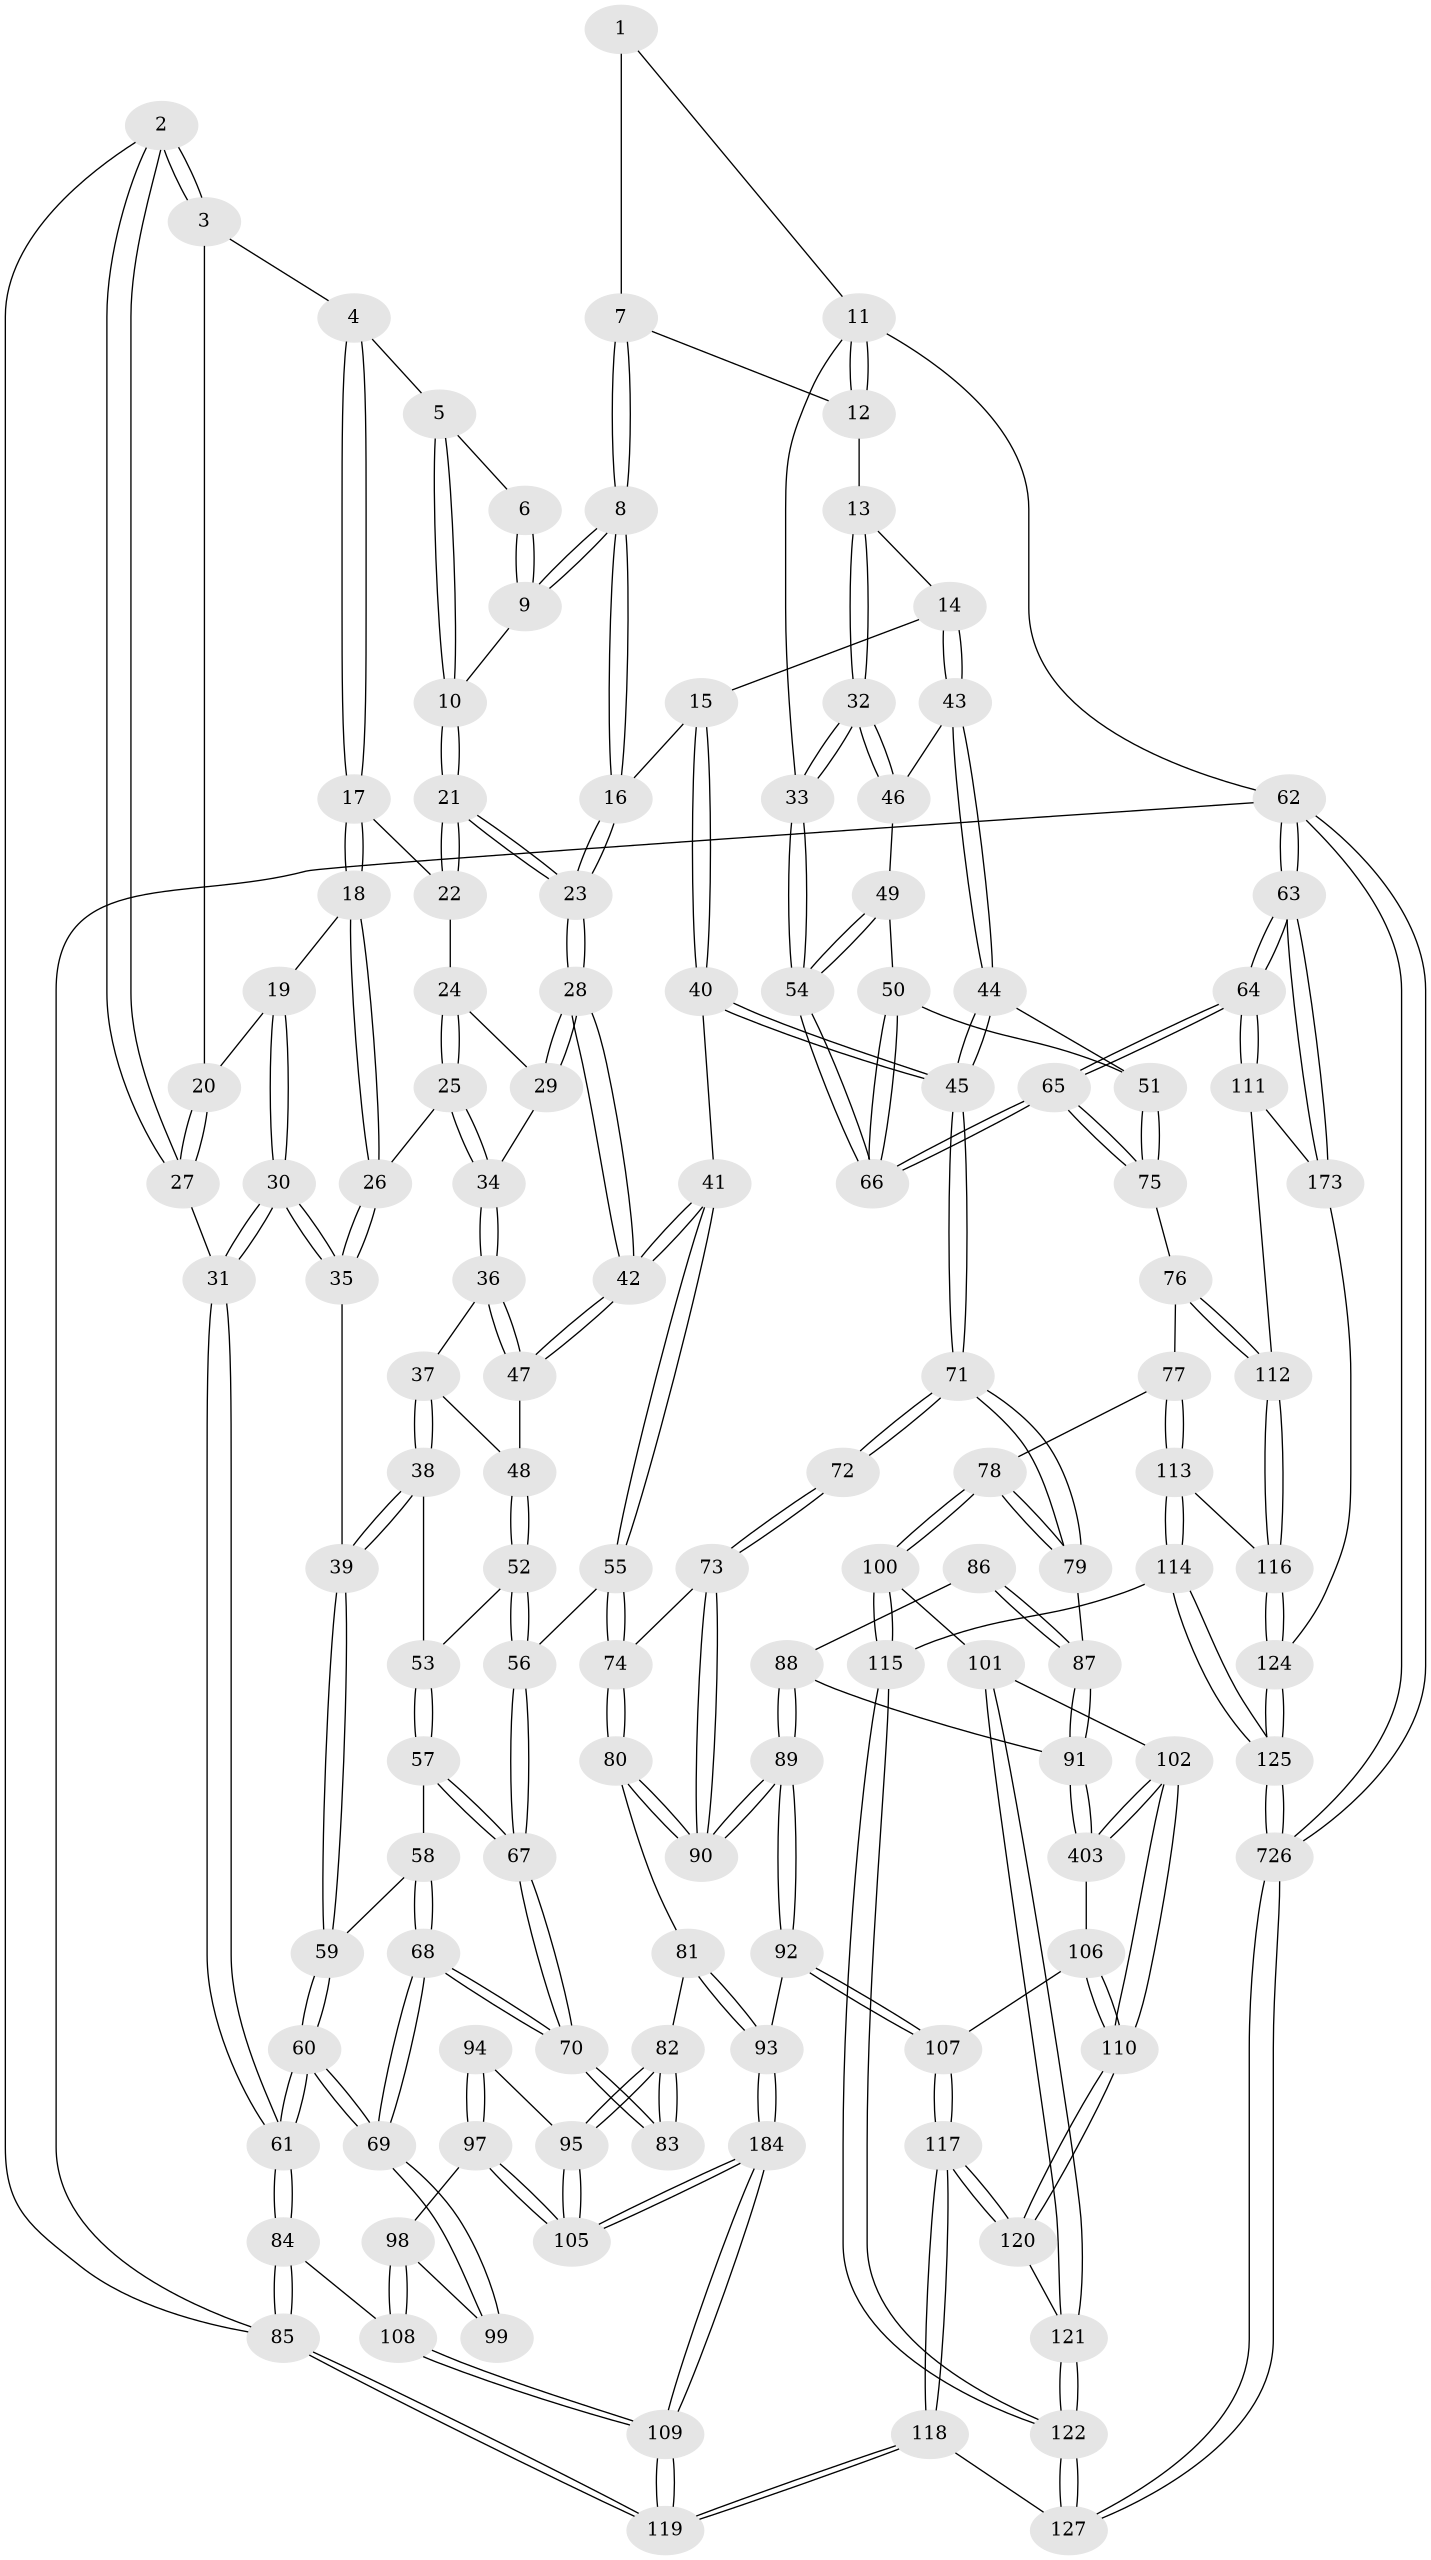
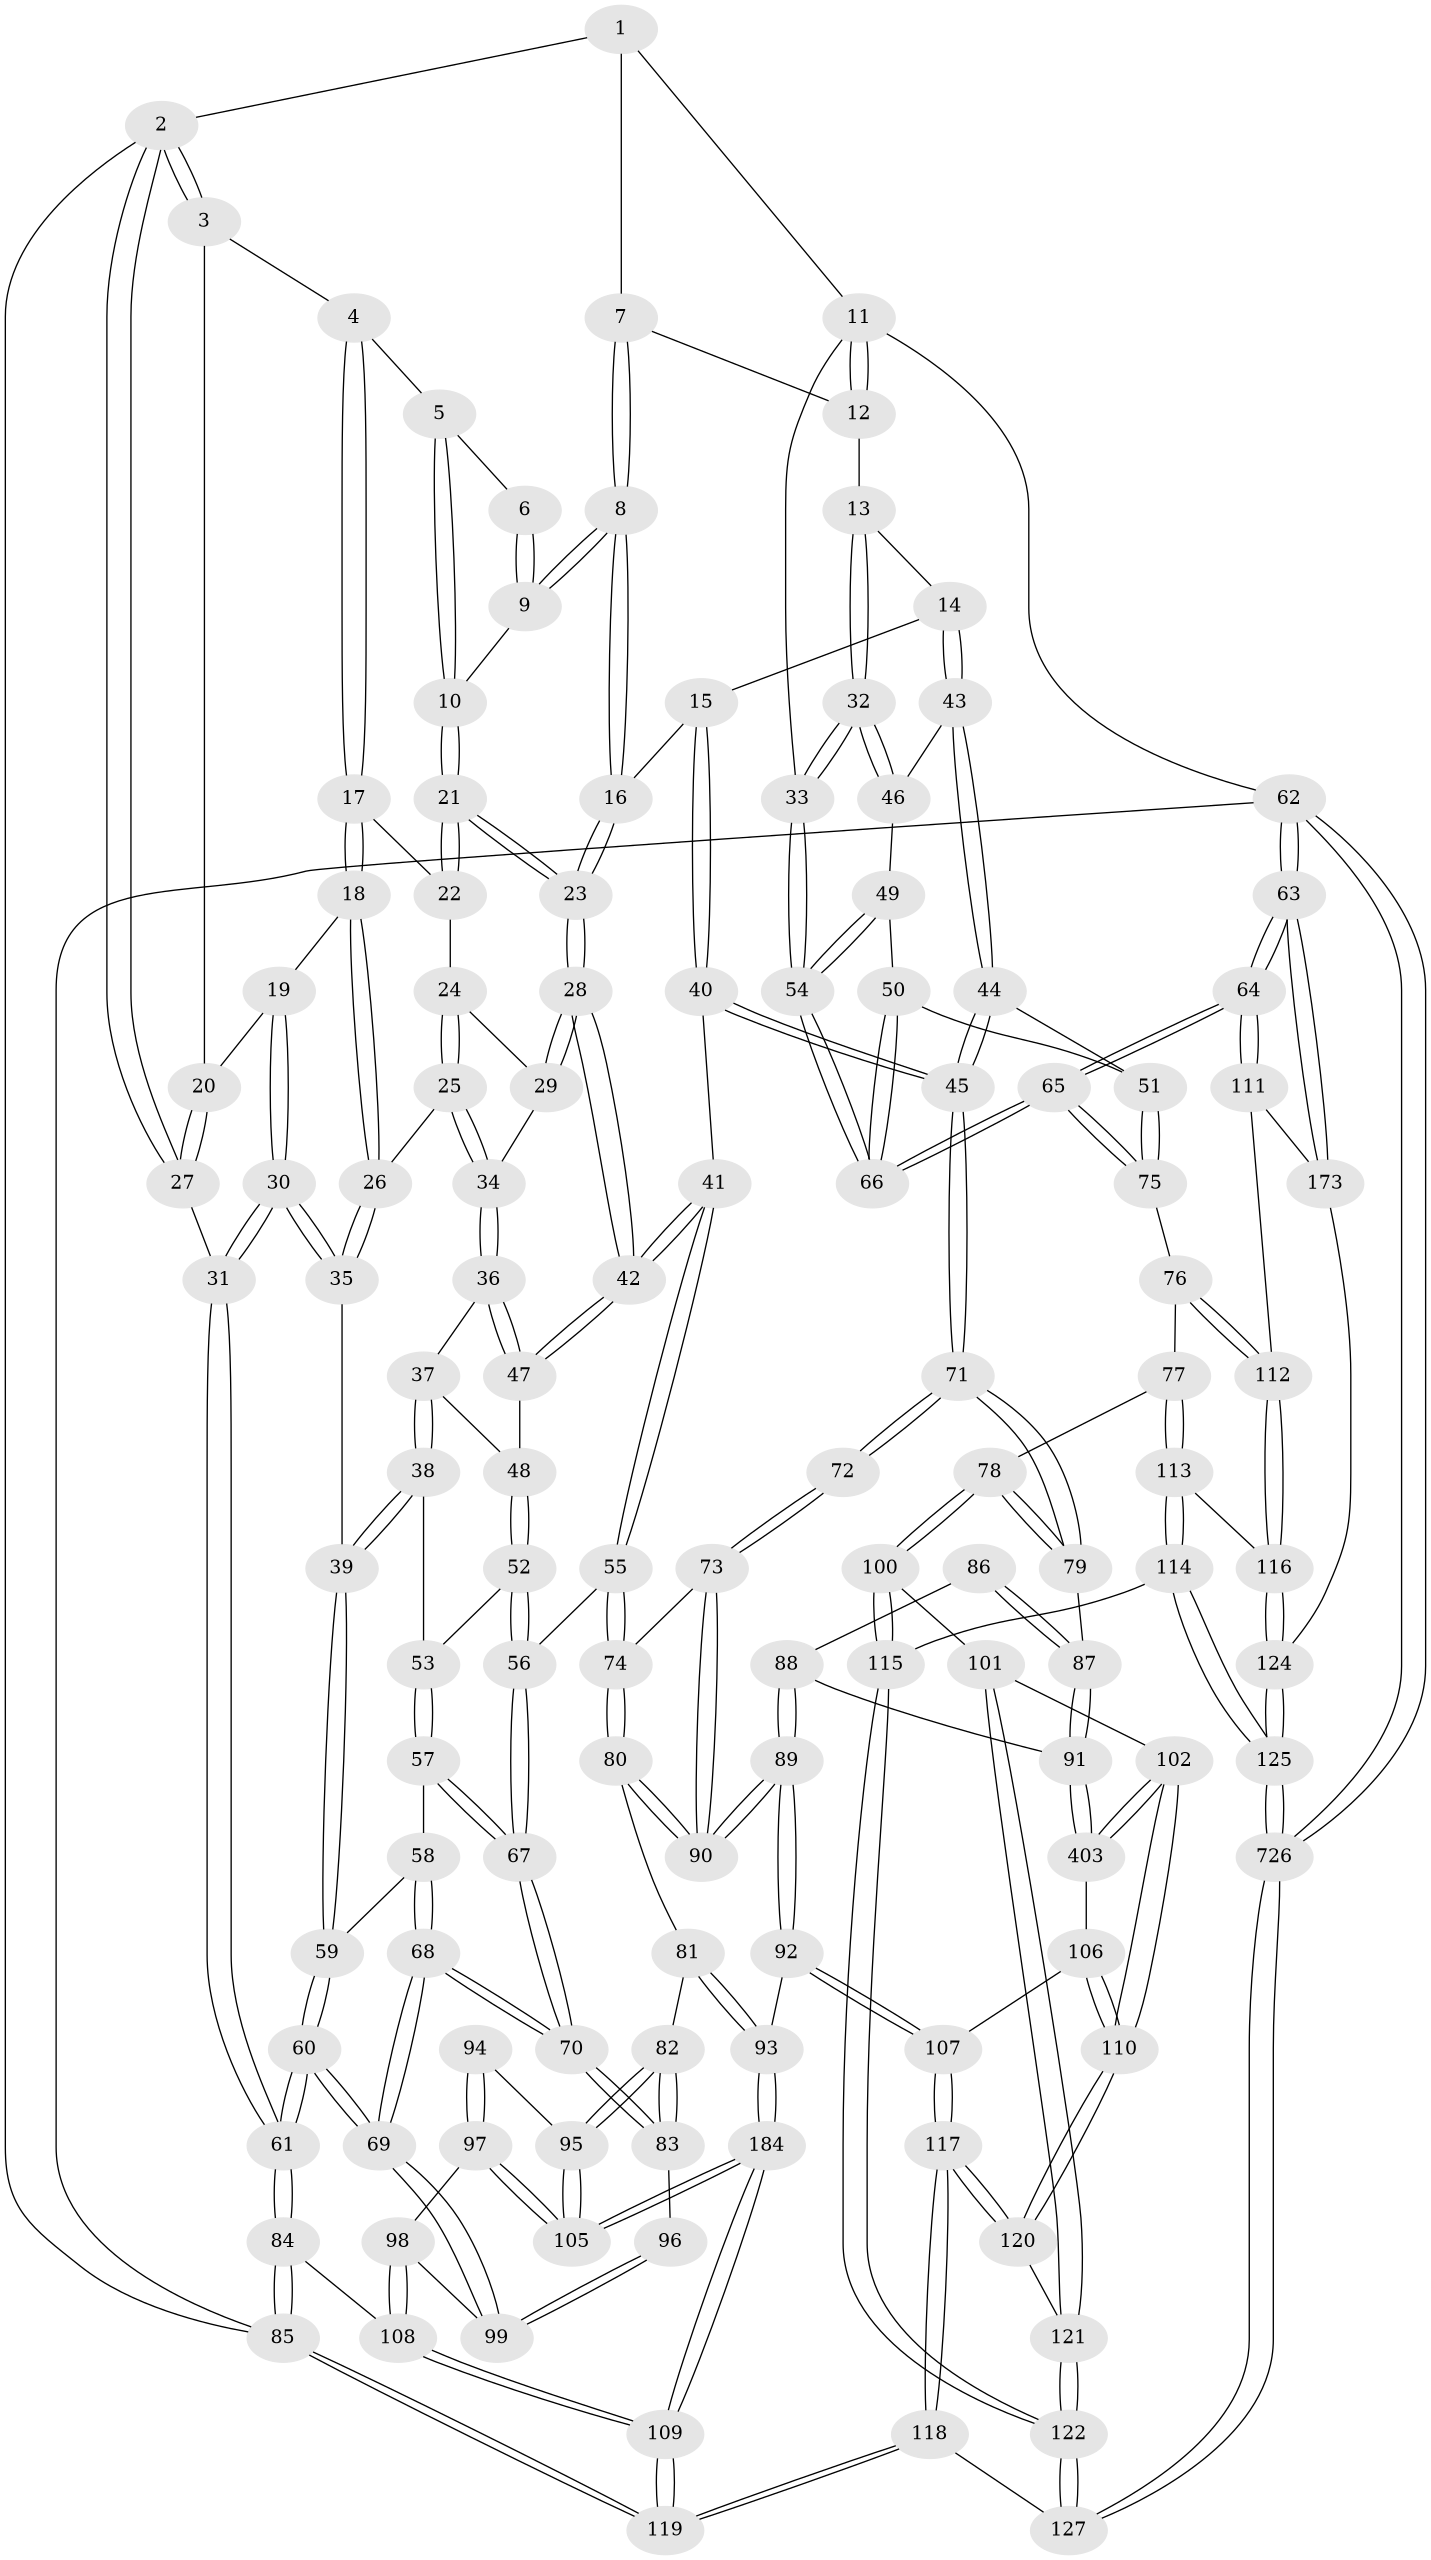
edge "1" -- "2": added
node "96": added
